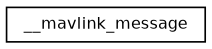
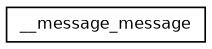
node "__mavlink_message": label "__mavlink_message" -> "__message_message"
